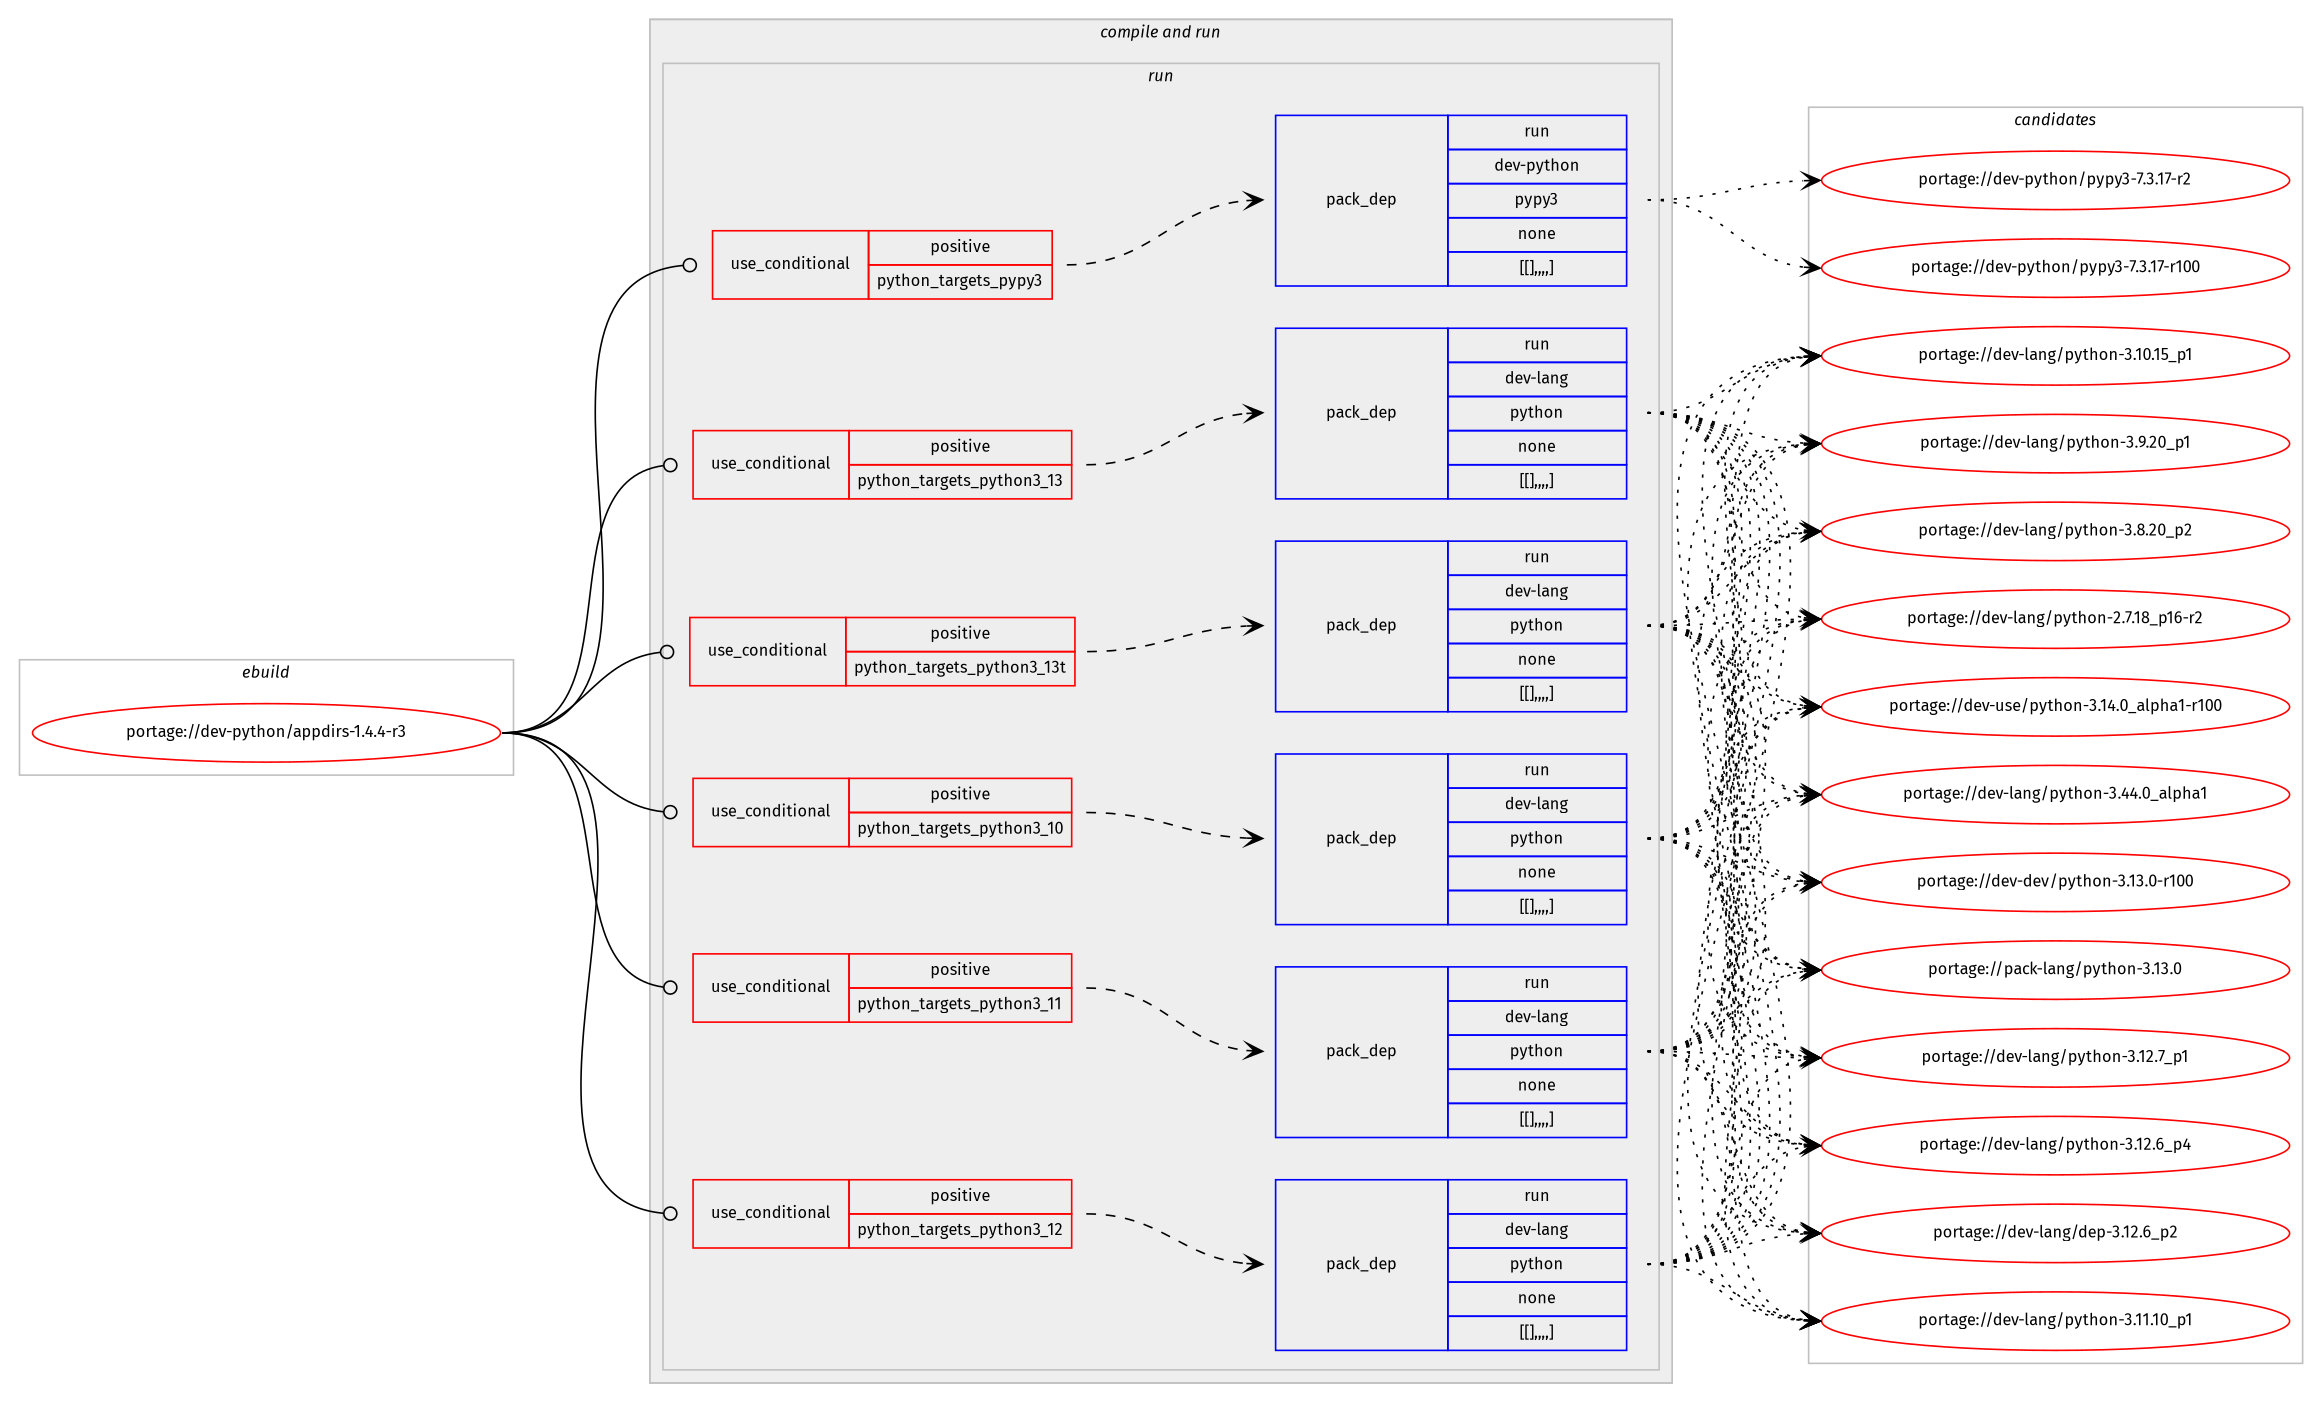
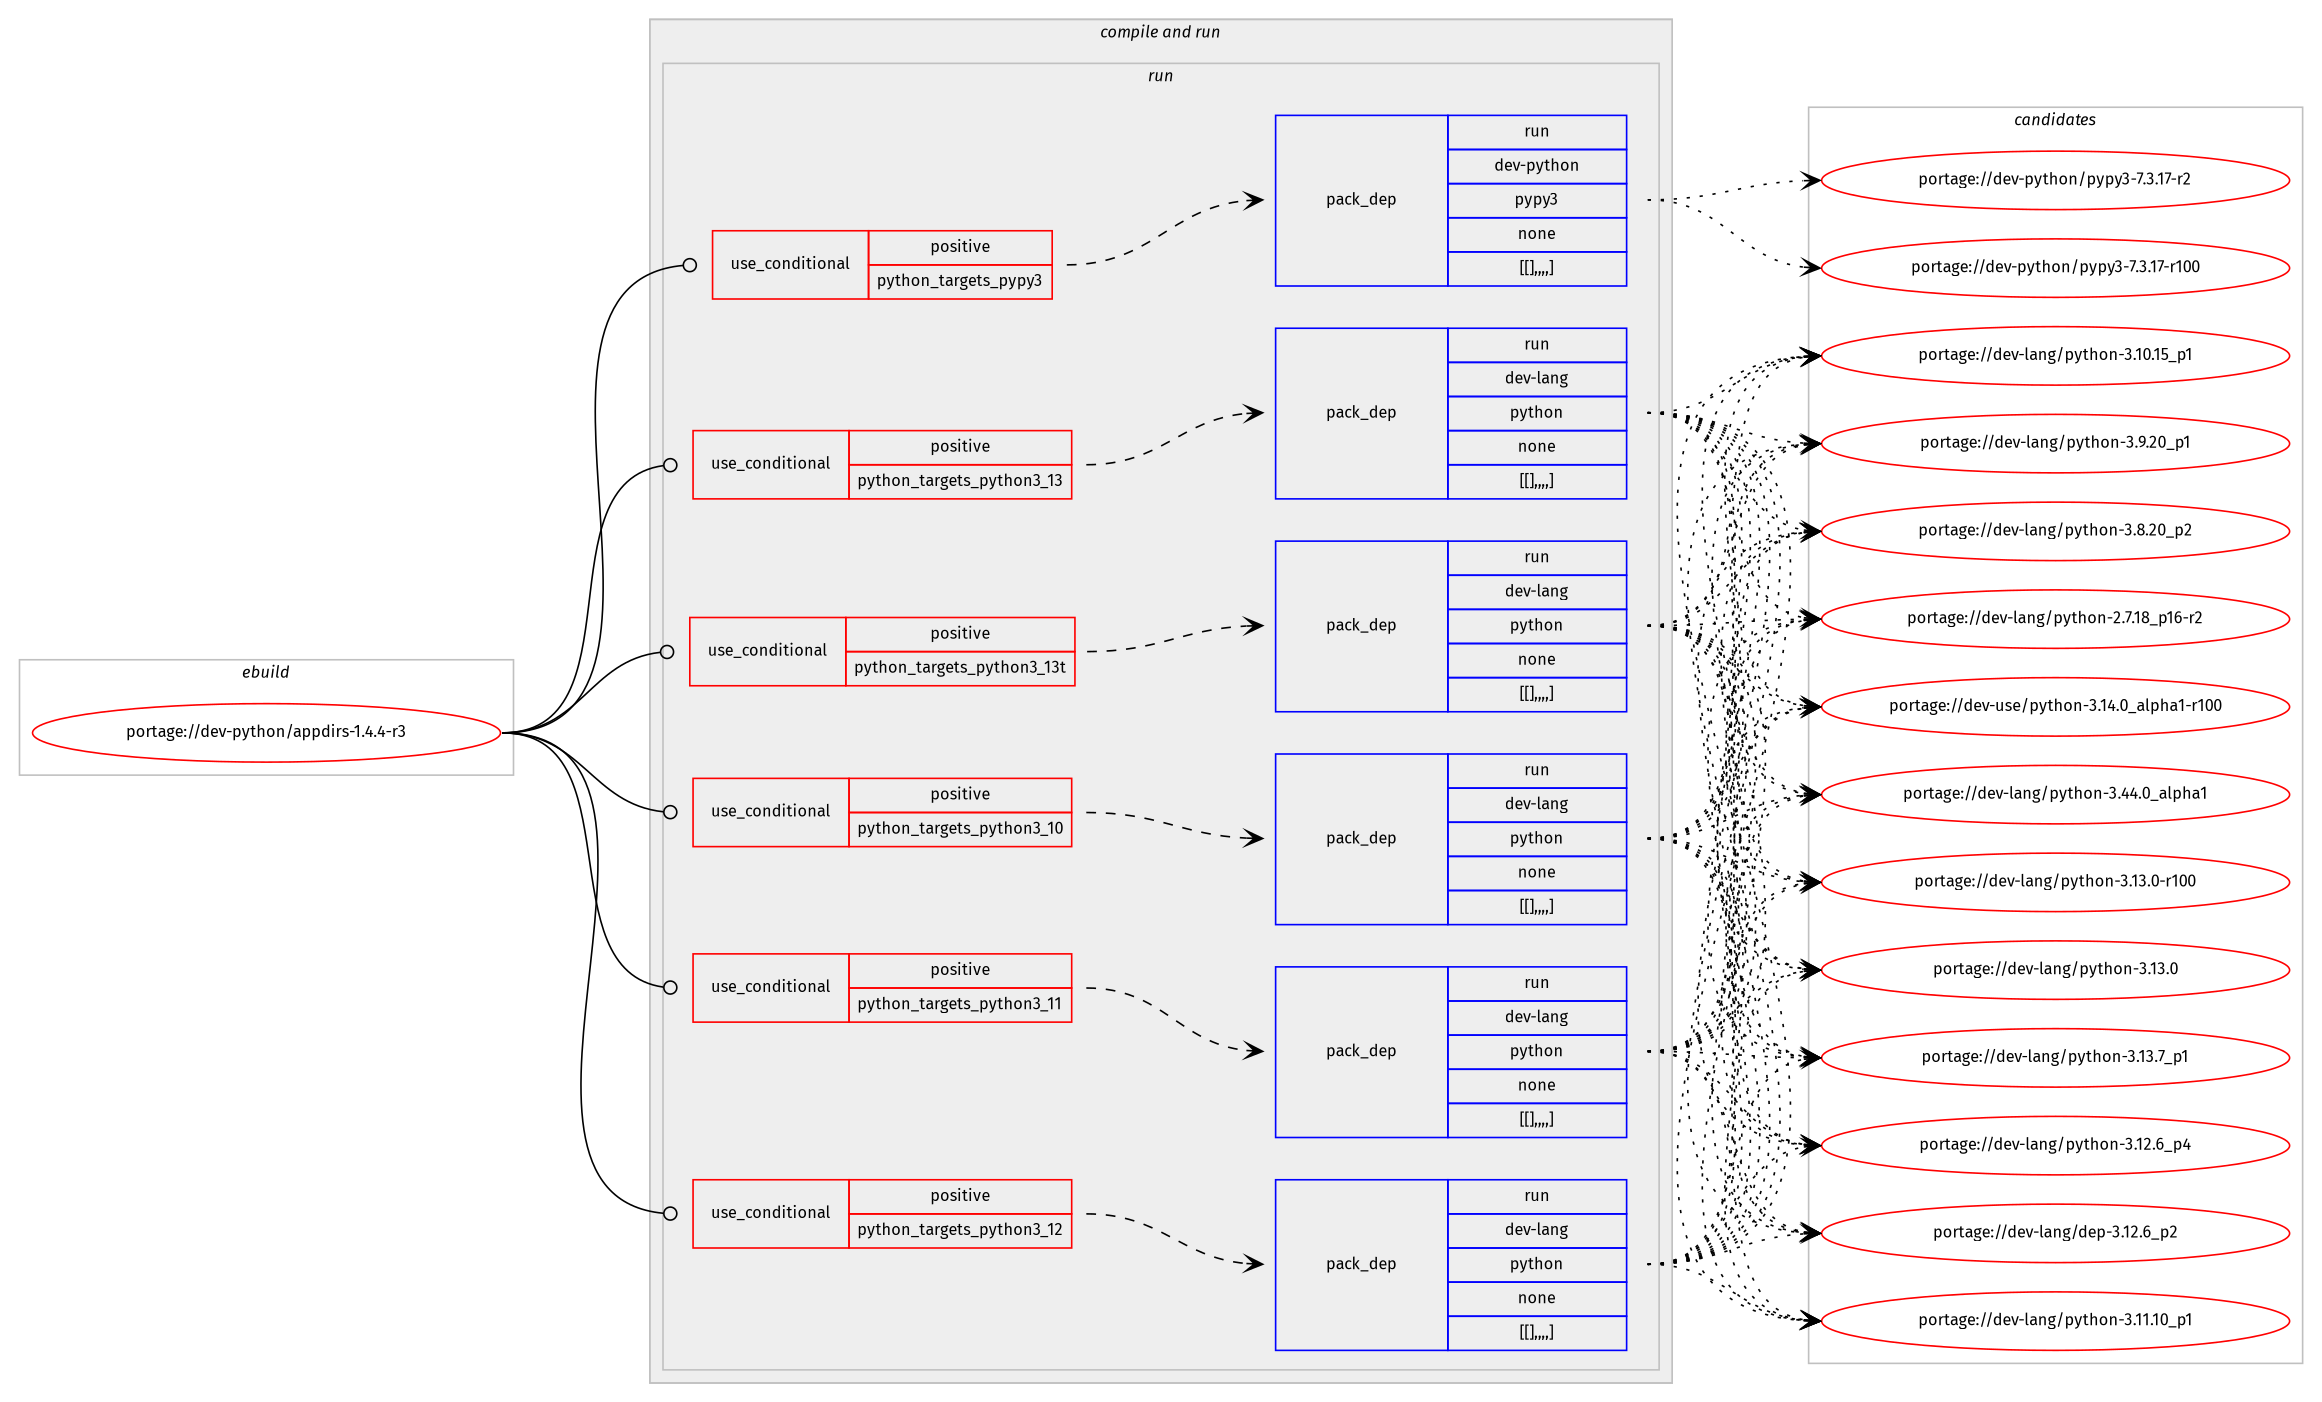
node "portage://dev-dev/python-3.13.0-r100": label "portage://dev-dev/python-3.13.0-r100" -> "portage://dev-lang/python-3.13.0-r100"
node "portage://pack-lang/python-3.13.0": label "portage://pack-lang/python-3.13.0" -> "portage://dev-lang/python-3.13.0"
node "portage://dev-lang/python-3.12.7_p1": label "portage://dev-lang/python-3.12.7_p1" -> "portage://dev-lang/python-3.13.7_p1"
